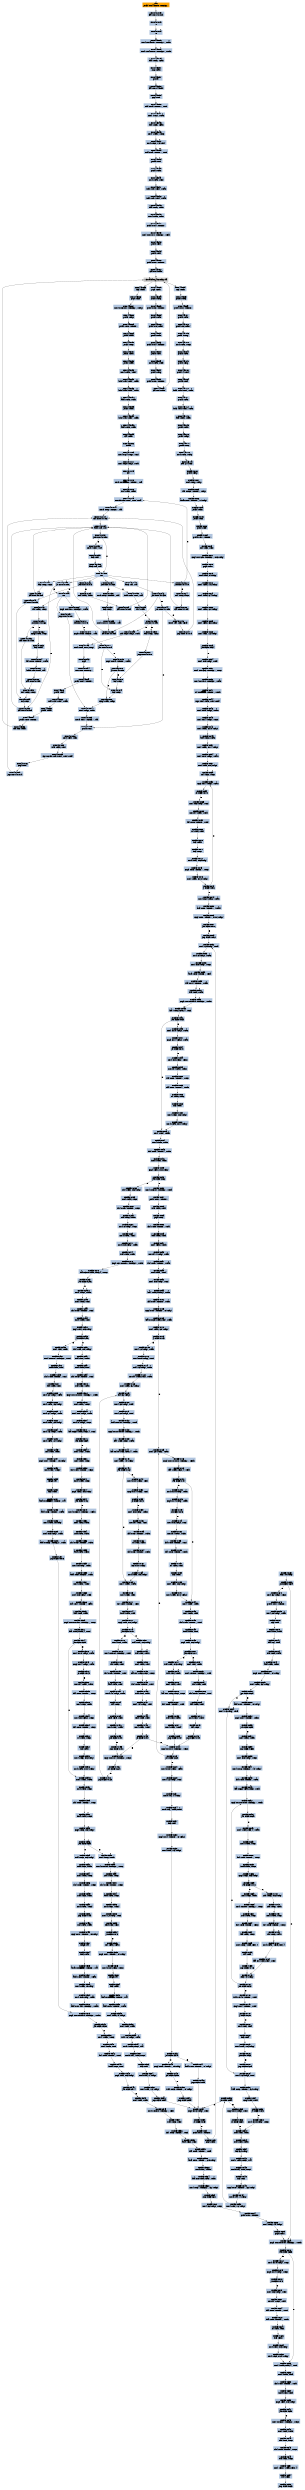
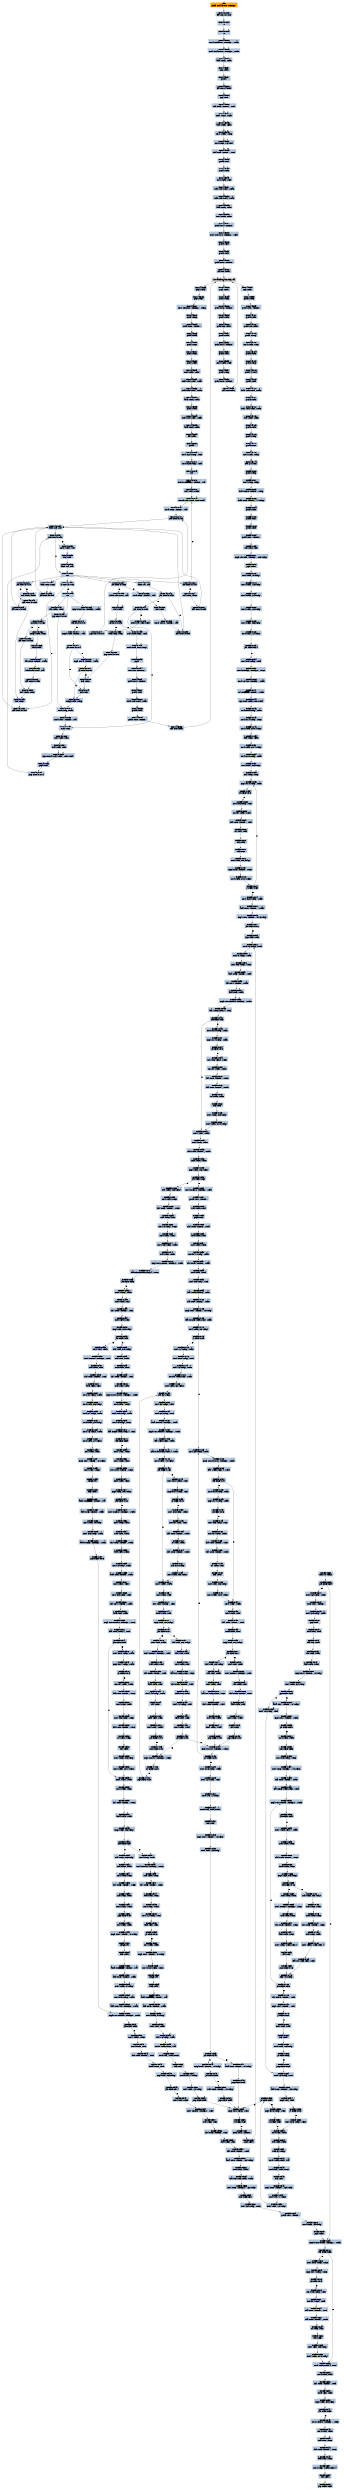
edge "0x0040108d jmp 0x0040101d" -> "0x0040101d call 0x0040108f": now "0x0040108d jmp 0x0040101d" -> "0x00401091 jne 0x00401098"
